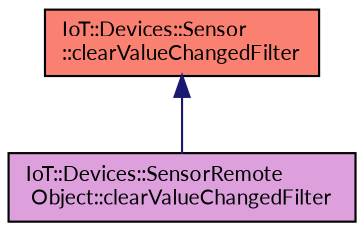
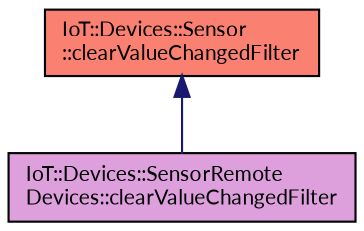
node "IoT::Devices::SensorRemote Object::clearValueChangedFilter": label "IoT::Devices::SensorRemote Object::clearValueChangedFilter" -> "IoT::Devices::SensorRemote Devices::clearValueChangedFilter"
